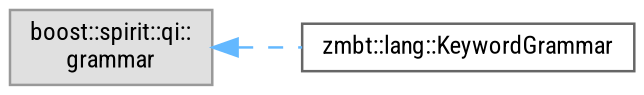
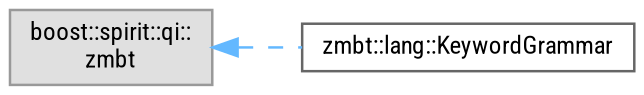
node "boost::spirit::qi:: grammar": label "boost::spirit::qi:: grammar" -> "boost::spirit::qi:: zmbt"
